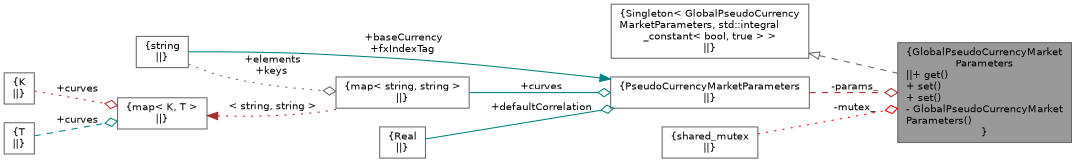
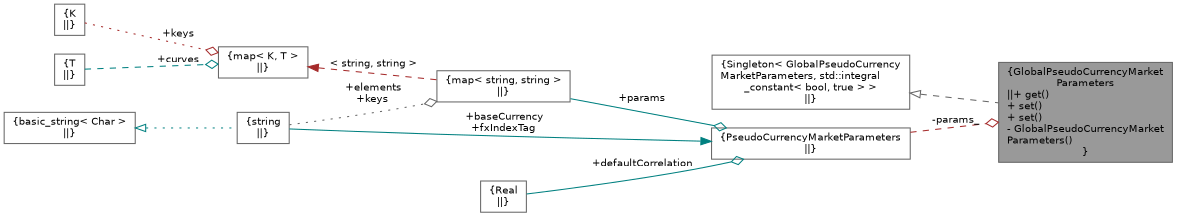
edge "{map< string, string > ||}" -> "{PseudoCurrencyMarketParameters ||}": label " +curves" -> " +params"
edge "{K ||}" -> "{map< K, T > ||}": label " +curves" -> " +keys"
edge "{map< string, string > ||}" -> "{map< K, T > ||}": style dotted -> dashed
node "{basic_string< Char > ||}": added
node "{shared_mutex ||}": removed
